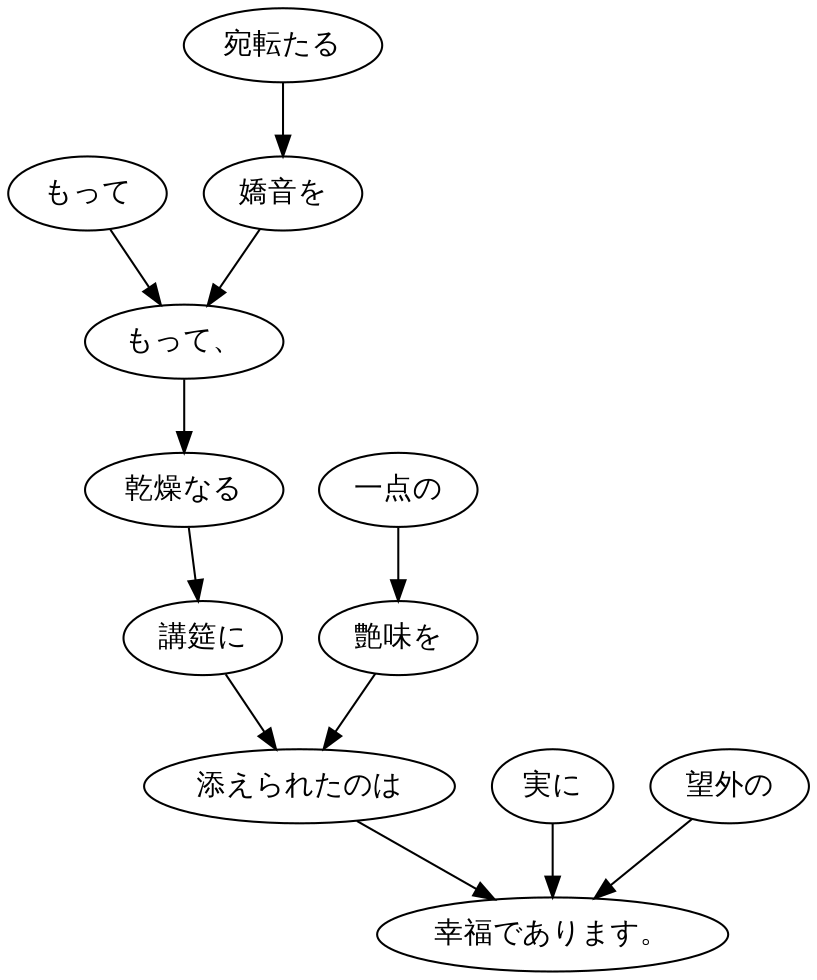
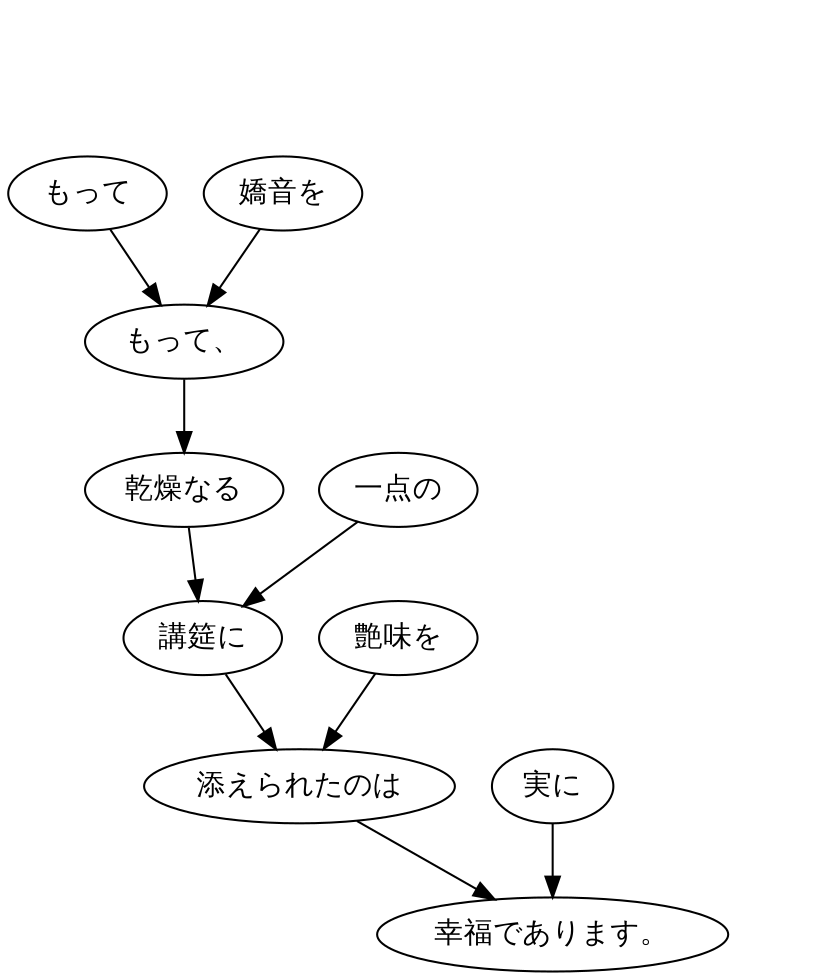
node "宛転たる": removed
edge "一点の" -> "艶味を": now "一点の" -> "講筵に"
node "望外の": removed
